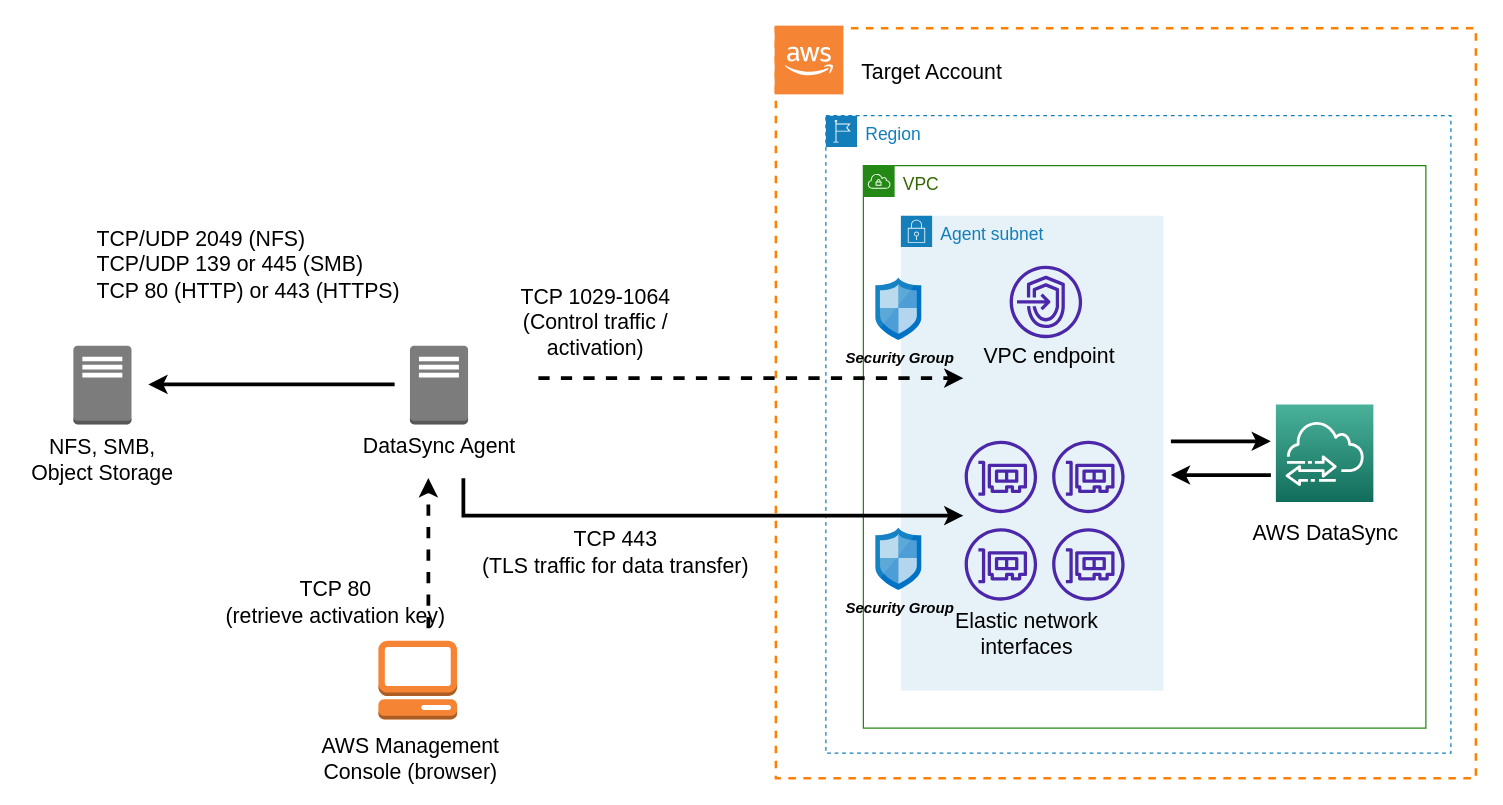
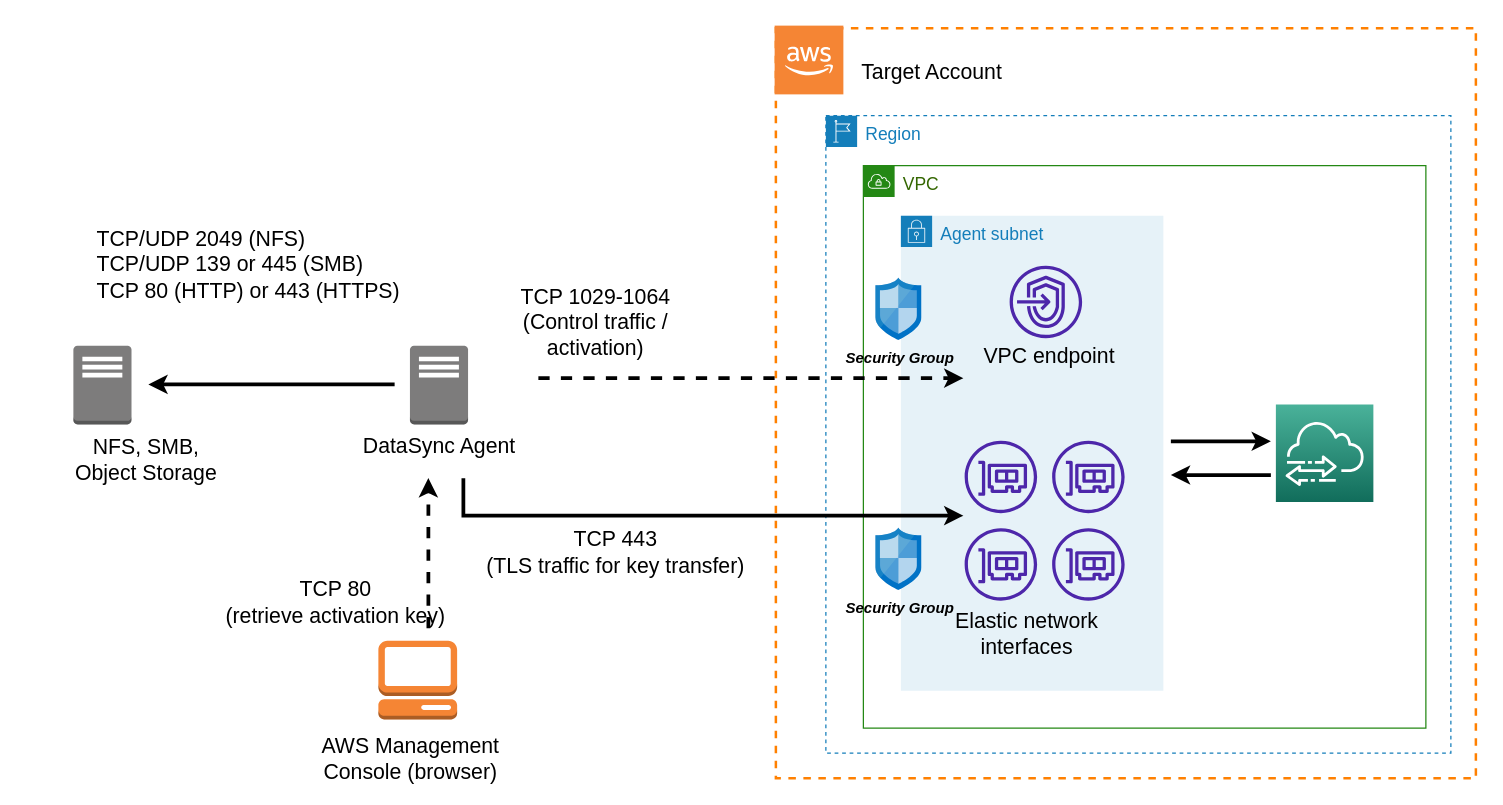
node "NFS, SMB, Object Storage": moved (102, 461) -> (146, 461)
node "AWS DataSync": removed
node "TCP 443 (TLS traffic for data transfer)": label "TCP 443 (TLS traffic for data transfer)" -> "TCP 443 (TLS traffic for key transfer)"
